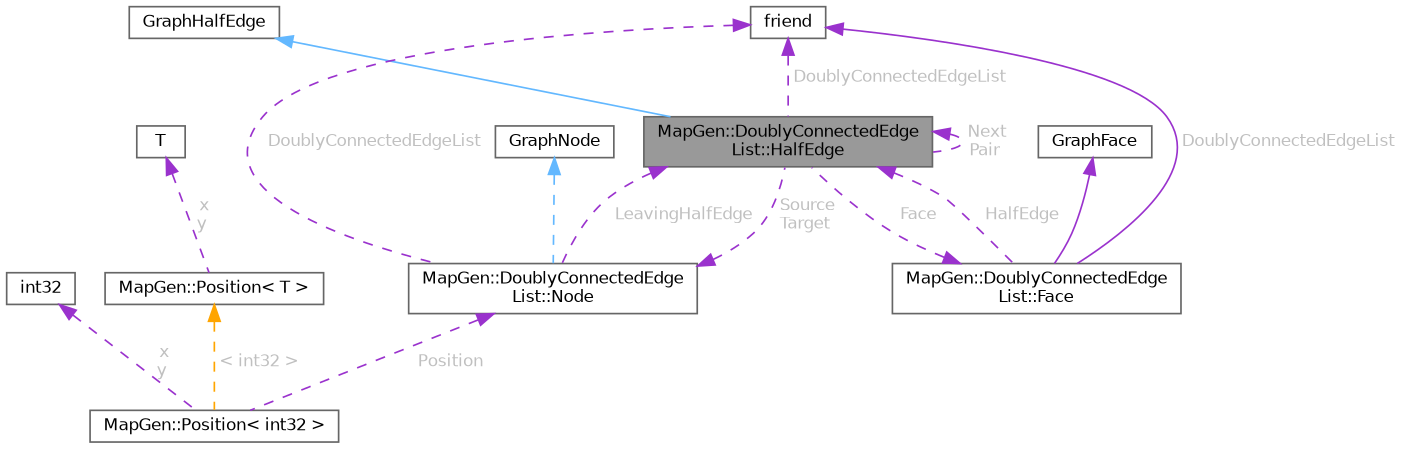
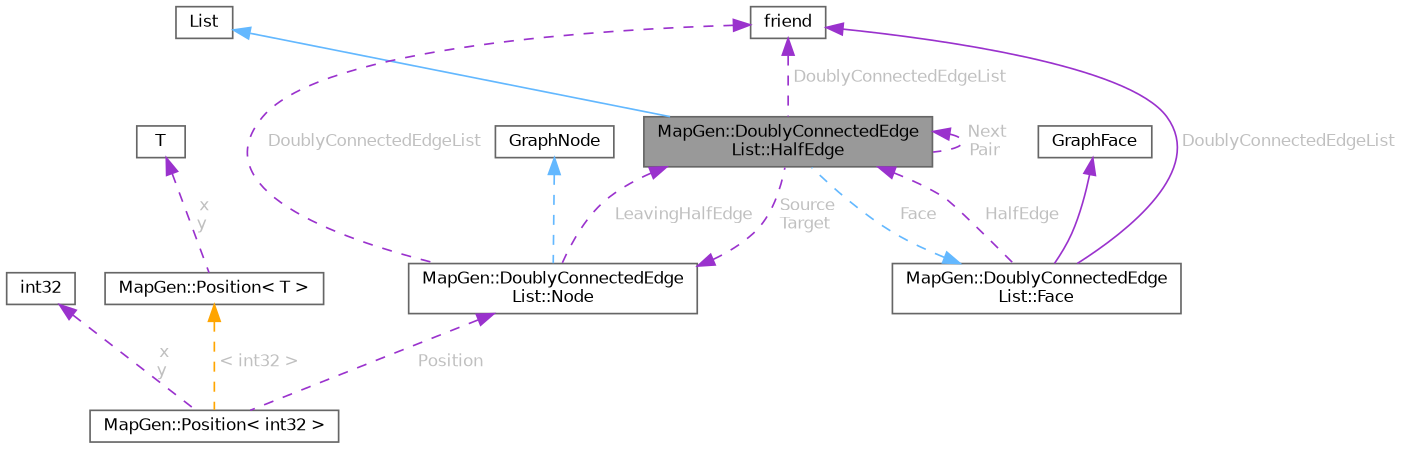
node "GraphHalfEdge": label "GraphHalfEdge" -> "List"
edge "MapGen::DoublyConnectedEdge List::HalfEdge" -> "MapGen::DoublyConnectedEdge List::Face": color darkorchid3 -> steelblue1
